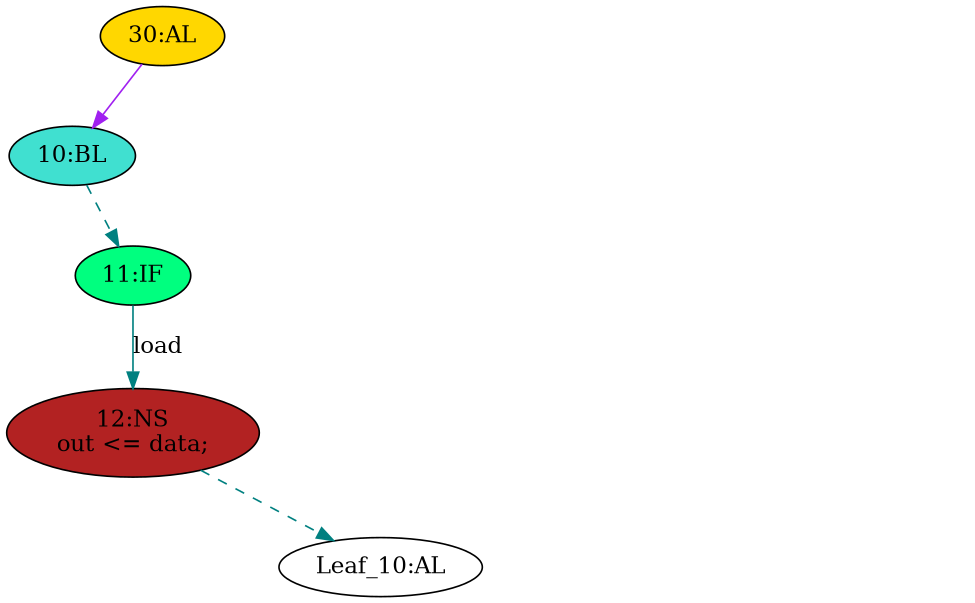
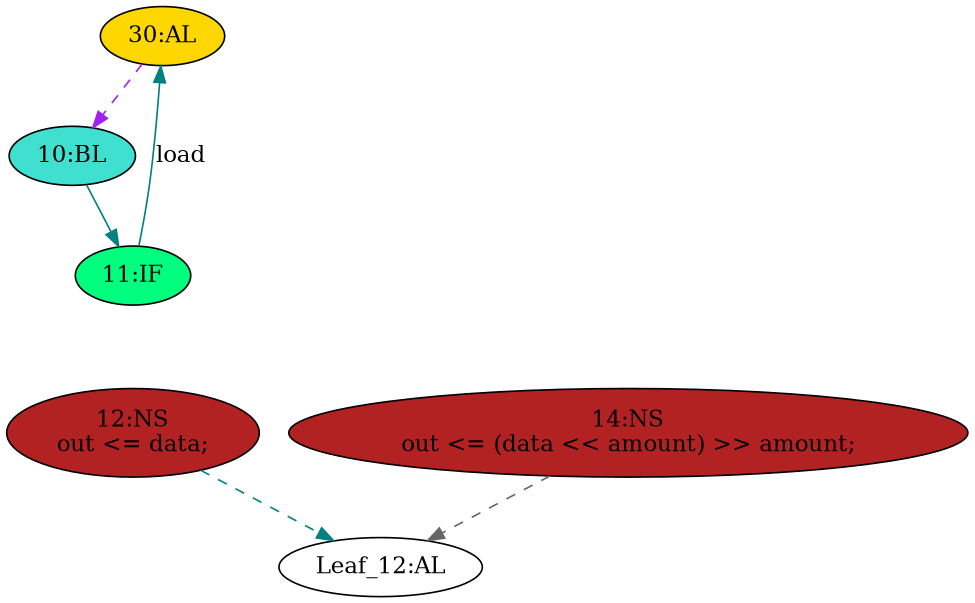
edge "30:AL" -> "10:BL": style solid -> dashed
edge "10:BL" -> "11:IF": style dashed -> solid
edge "11:IF" -> "12:NS out <= data;": now "11:IF" -> "30:AL"
node "14:NS out <= (data << amount) >> amount;": added
node "Leaf_10:AL": label "Leaf_10:AL" -> "Leaf_12:AL"
